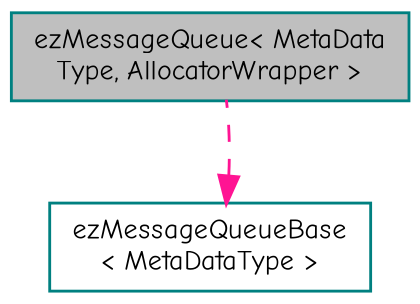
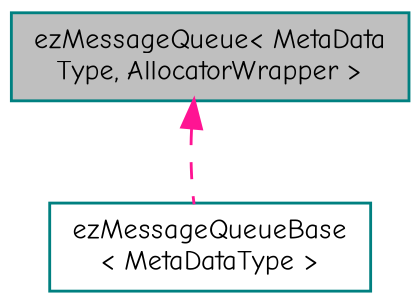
edge "ezMessageQueue< MetaData Type, AllocatorWrapper >" -> "ezMessageQueueBase < MetaDataType >": reversed
